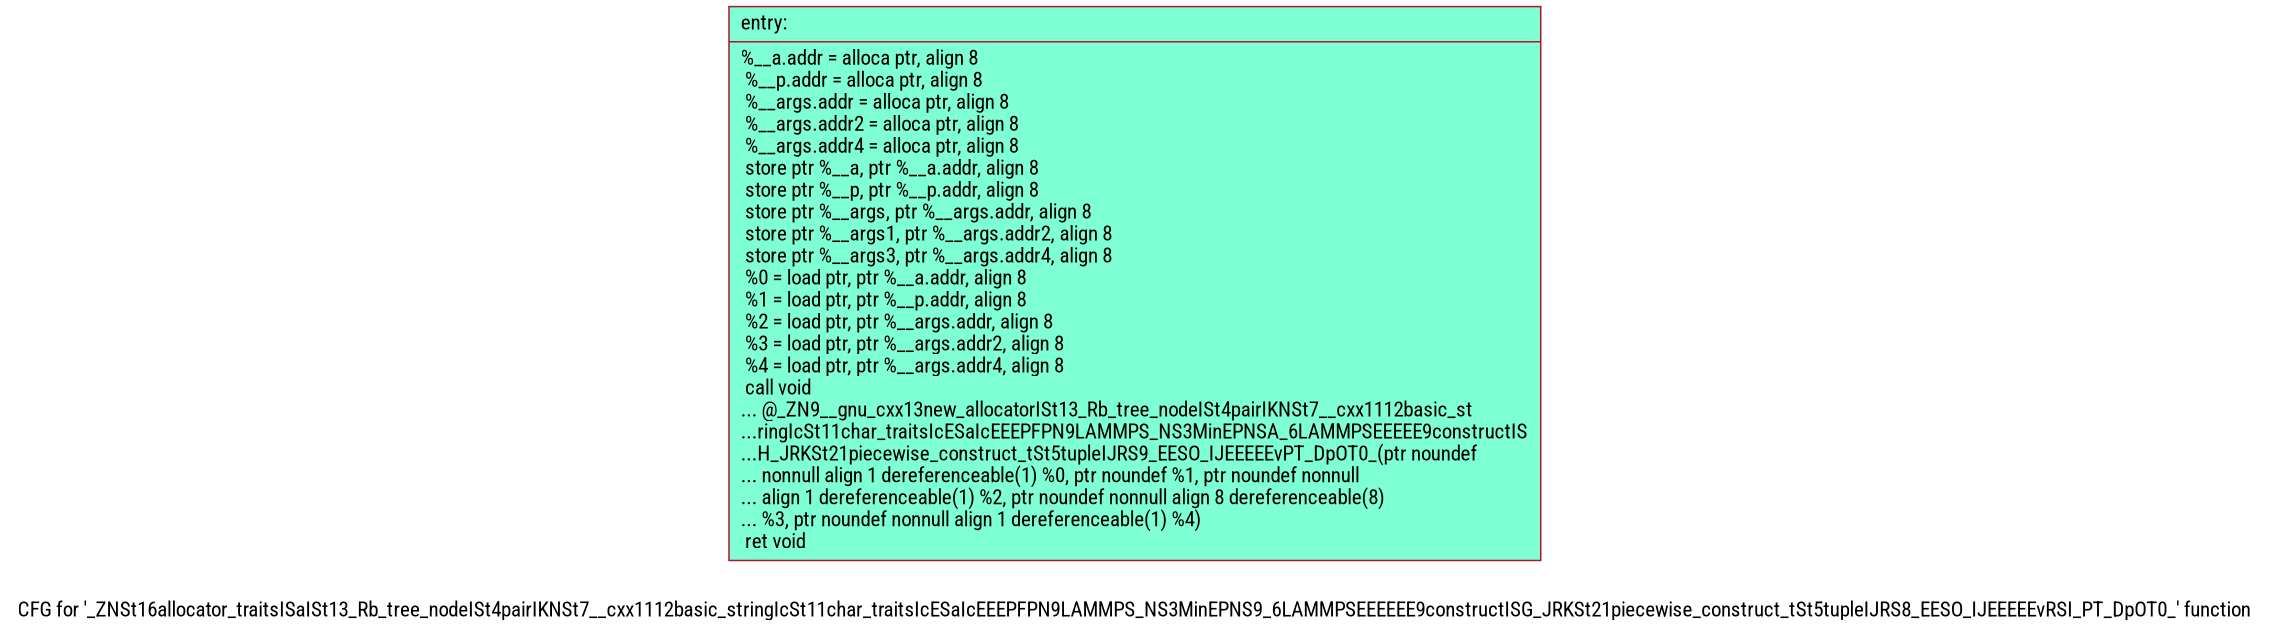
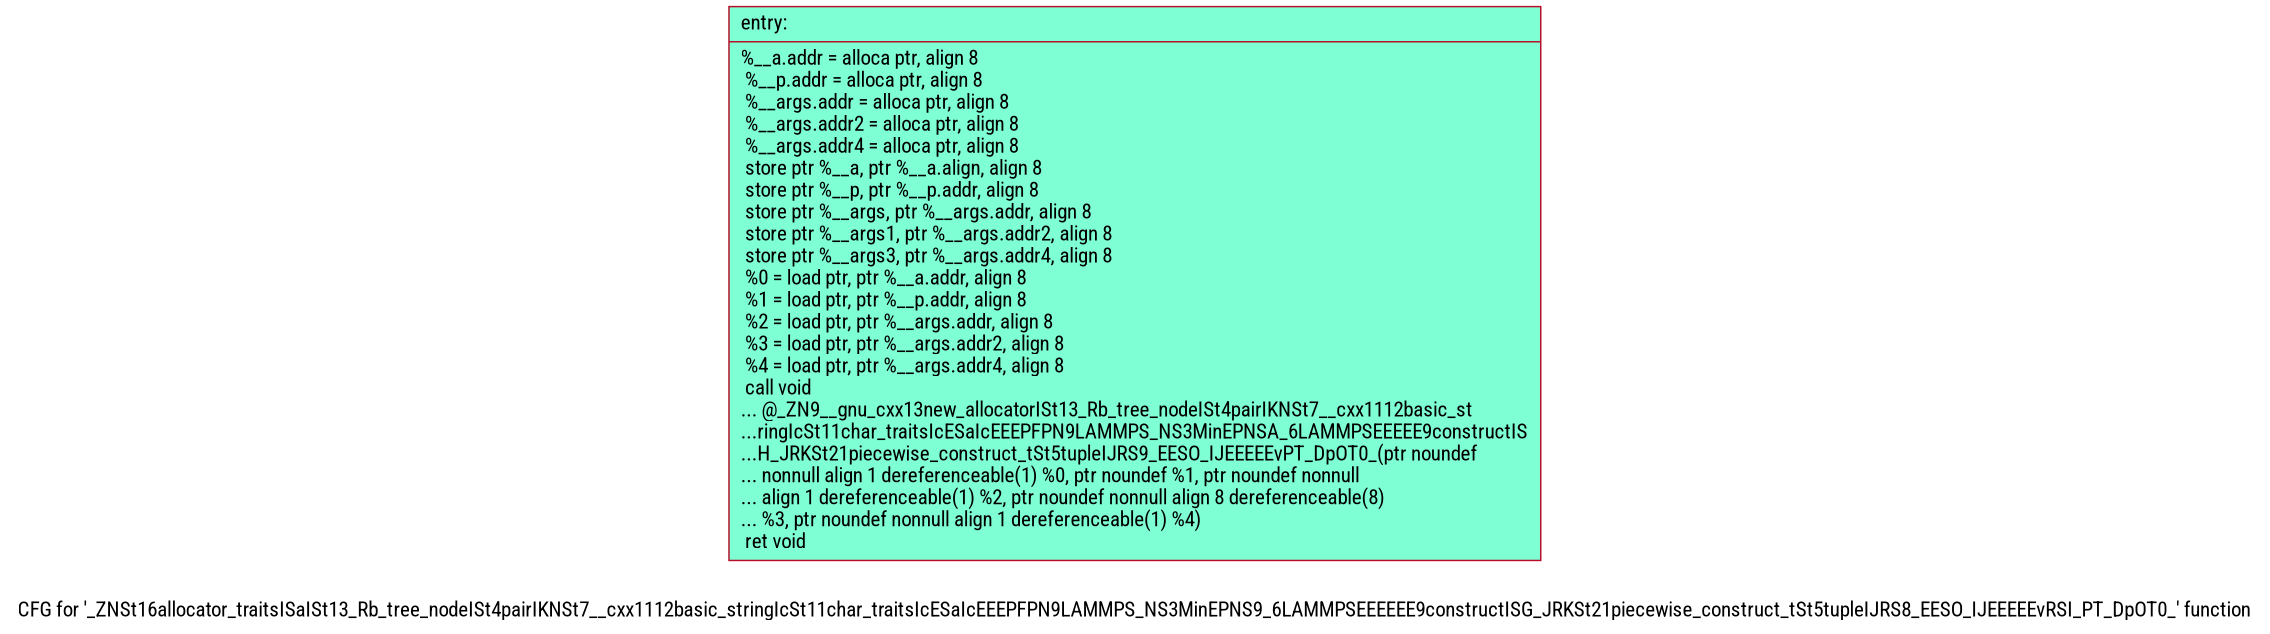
node "entry:": text "store ptr %__a, ptr %__a.addr, align 8" -> "store ptr %__a, ptr %__a.align, align 8"
